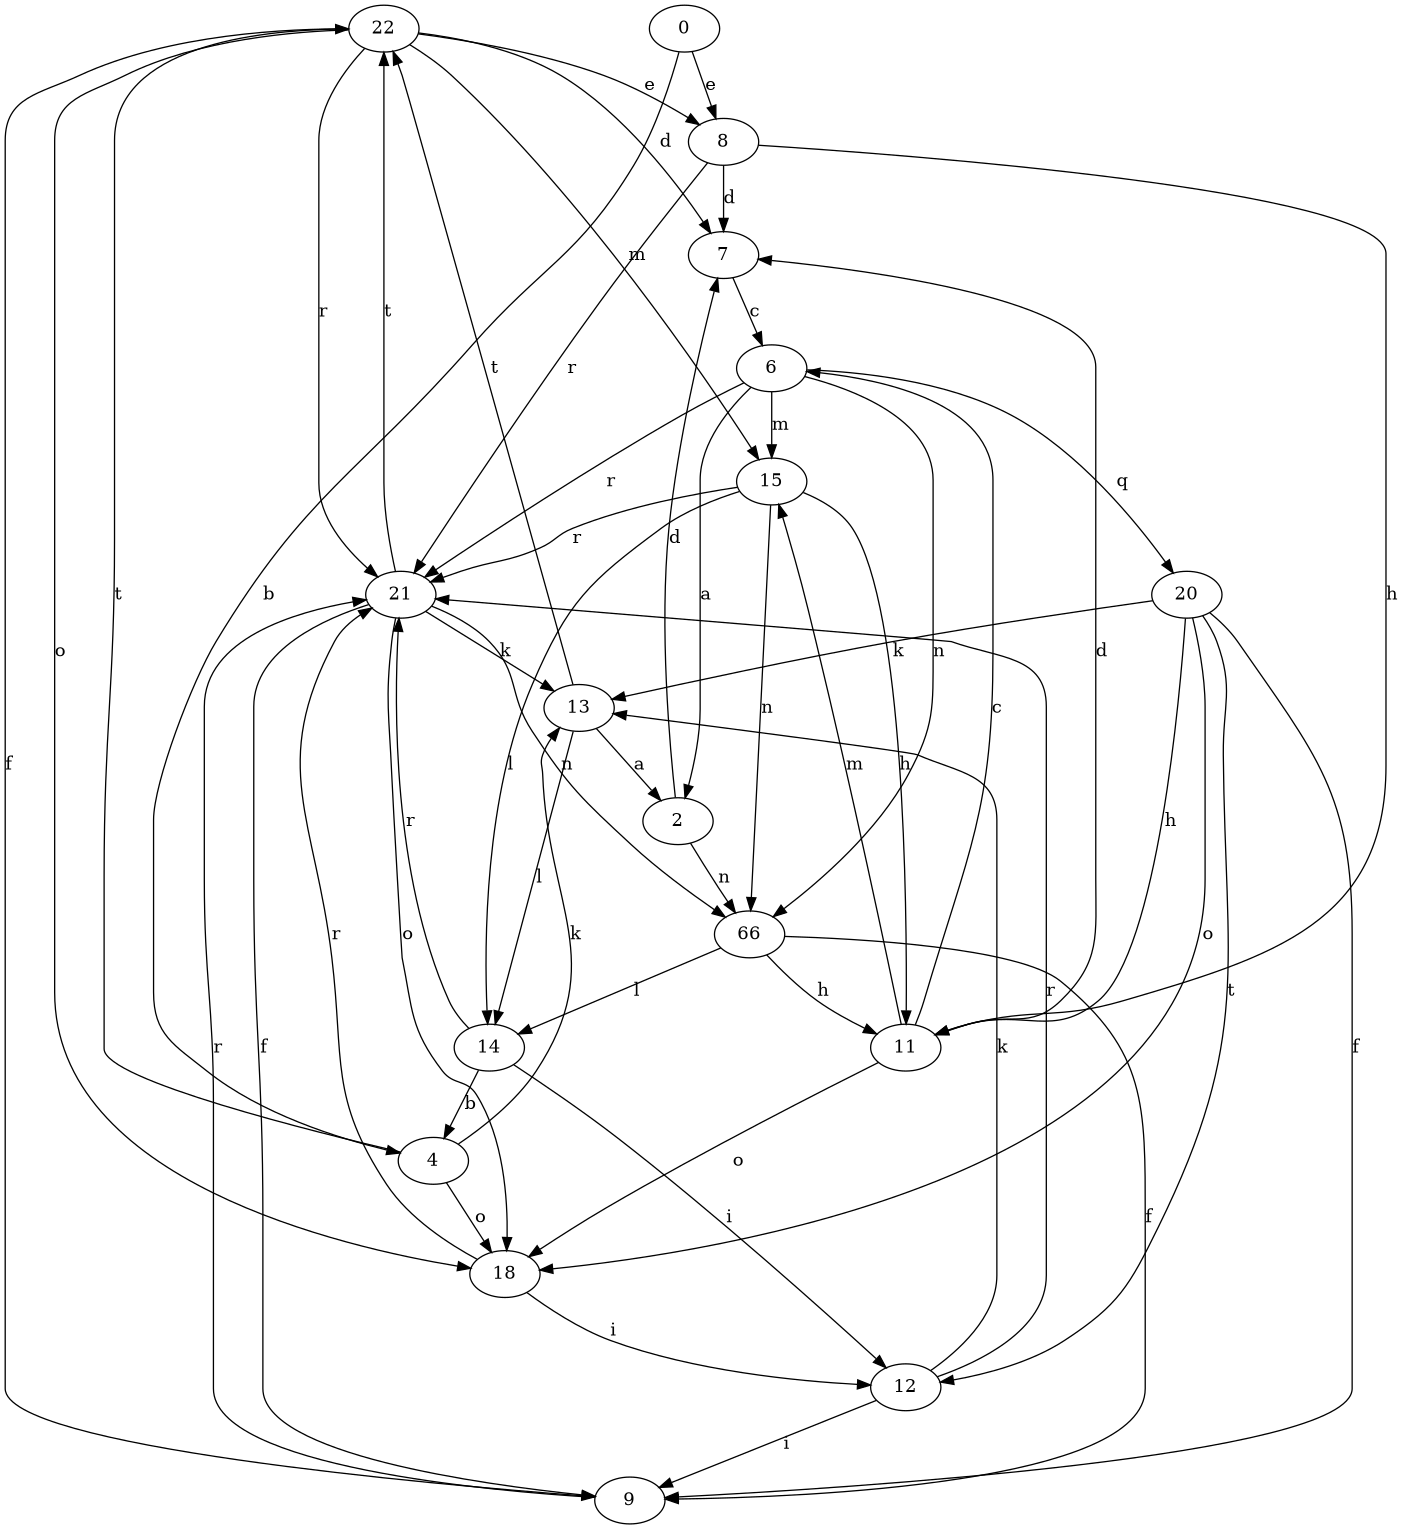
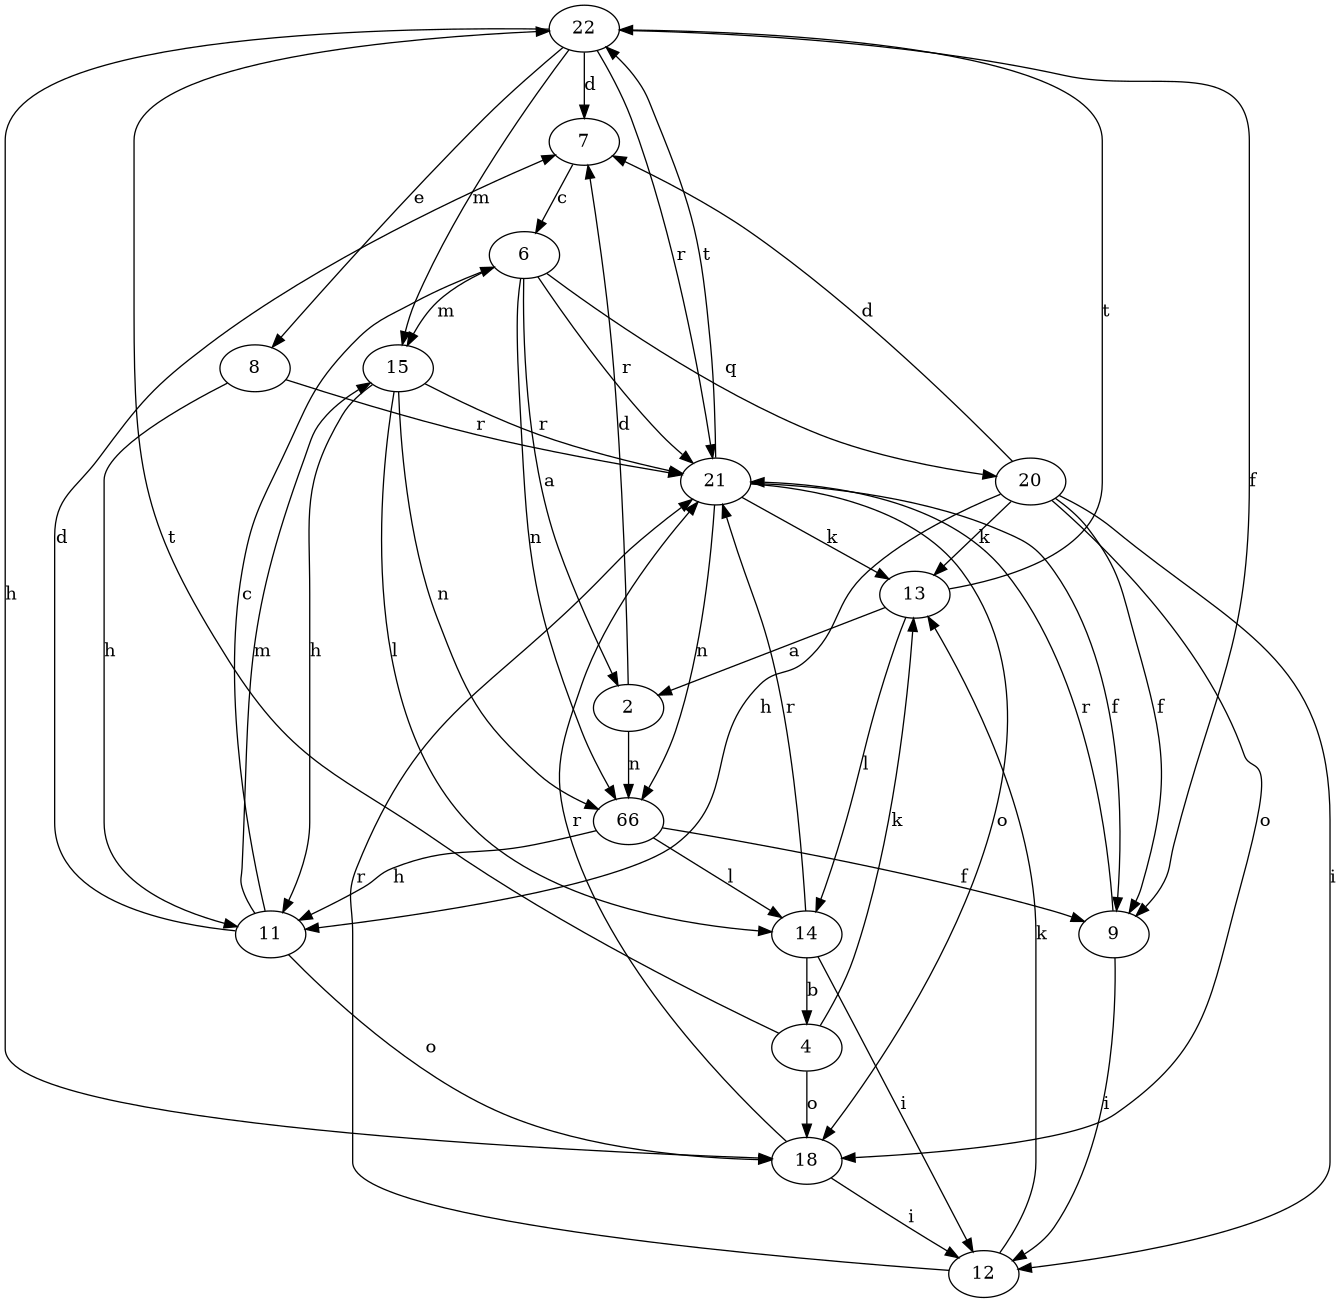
node "0": removed
edge "8" -> "7": now "20" -> "7"
edge "22" -> "18": label "o" -> "h"
edge "20" -> "12": label "t" -> "i"
edge "12" -> "9": reversed
